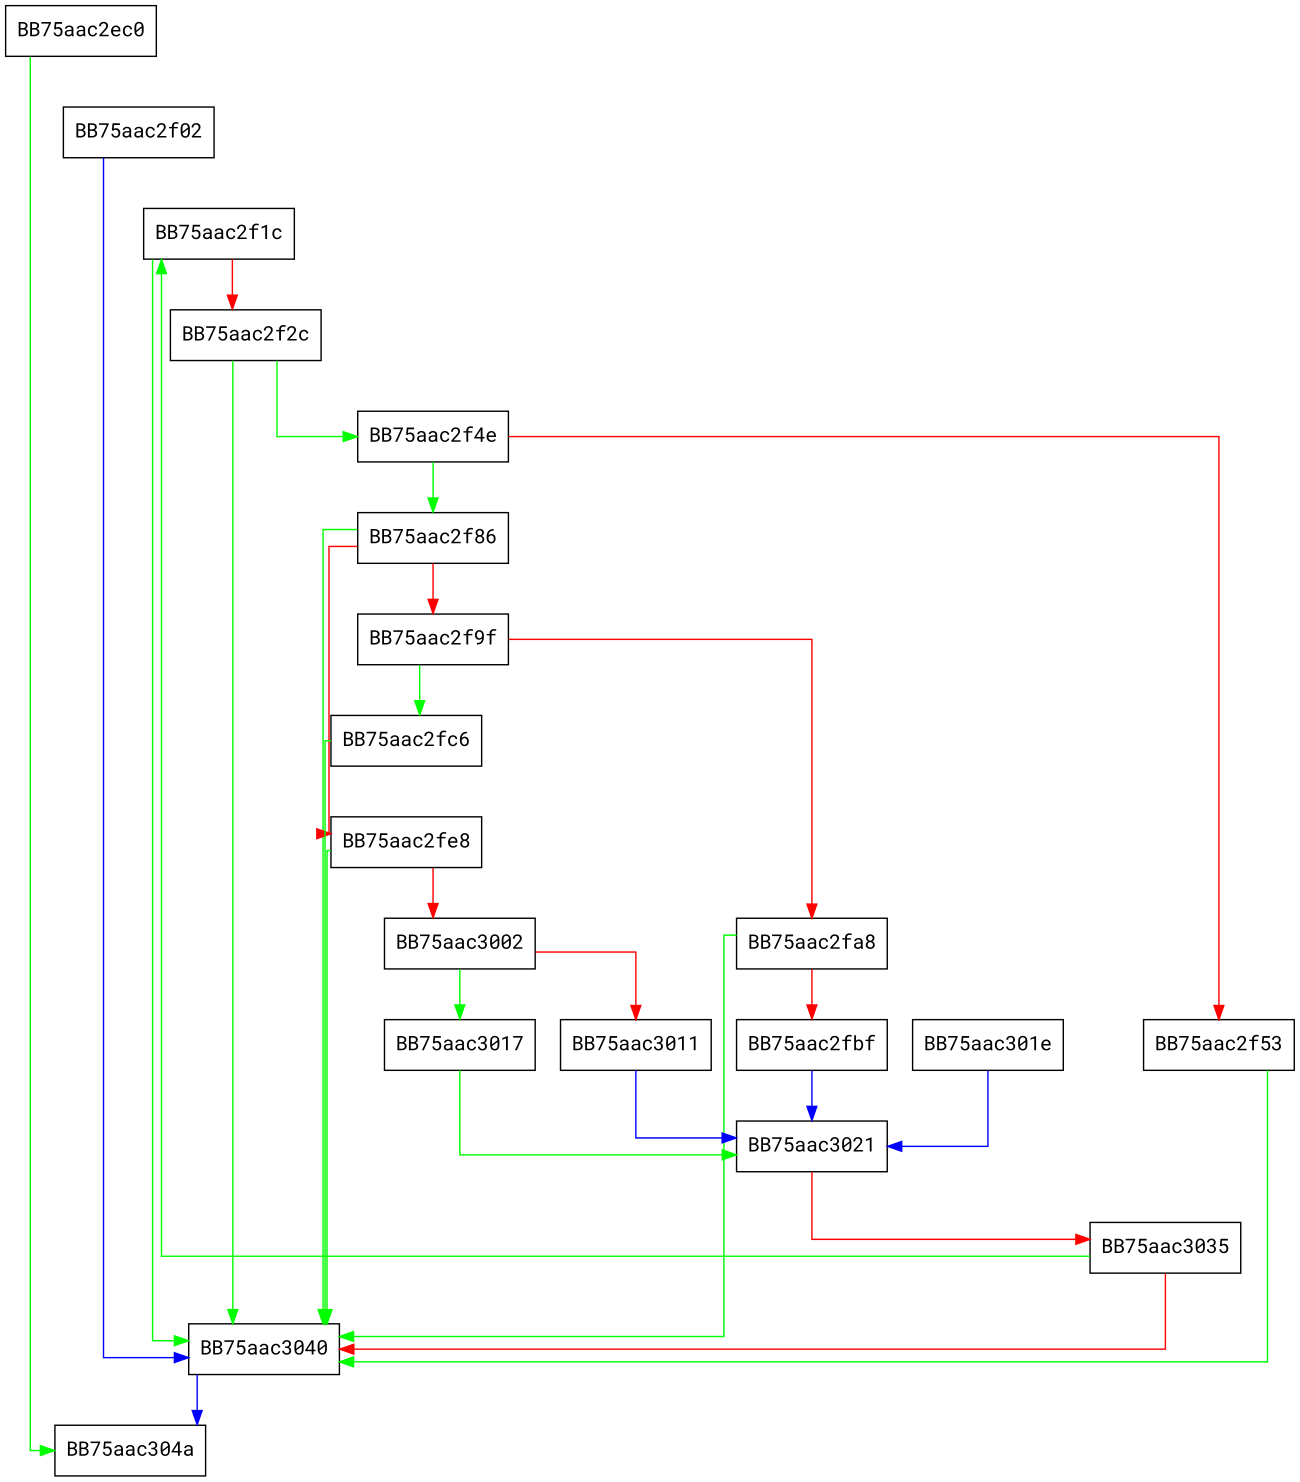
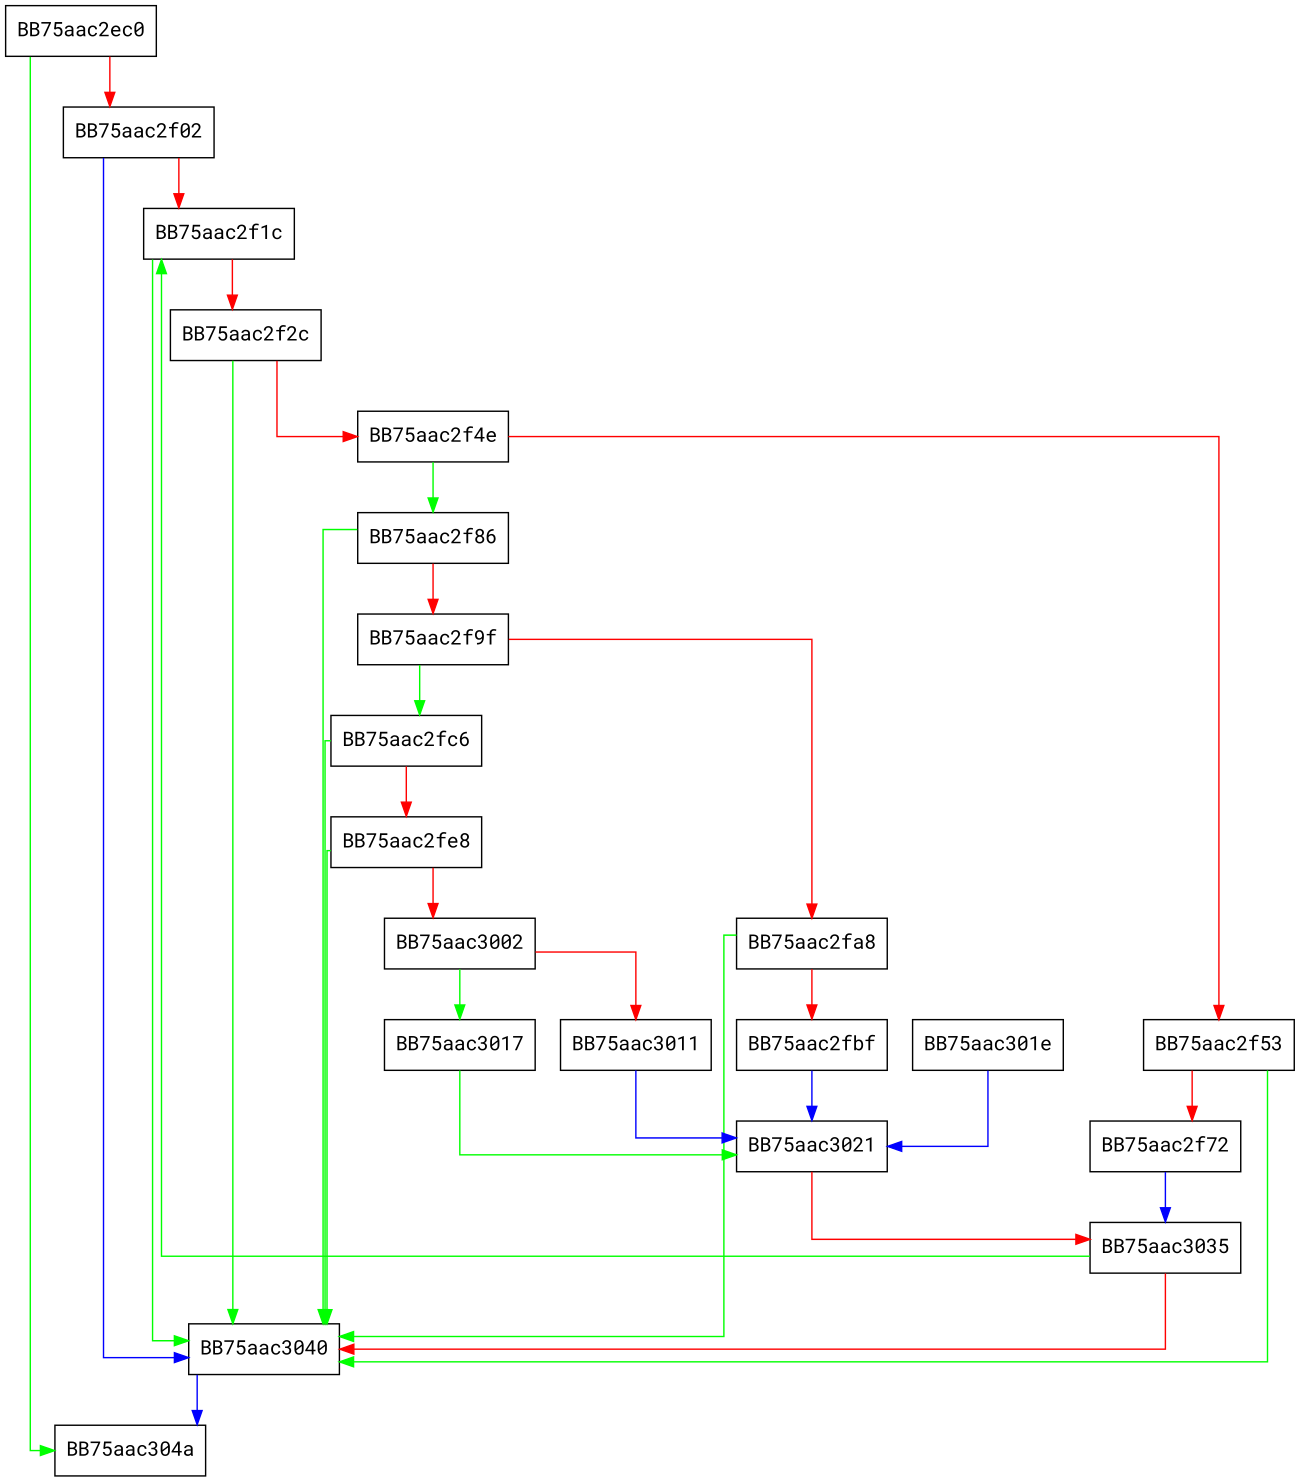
edge "BB75aac2ec0" -> "BB75aac2f02": added
edge "BB75aac2f02" -> "BB75aac2f1c": added
edge "BB75aac2f2c" -> "BB75aac2f4e": color green -> red
edge "BB75aac2f86" -> "BB75aac2fe8": now "BB75aac2fc6" -> "BB75aac2fe8"
node "BB75aac2f72": added
